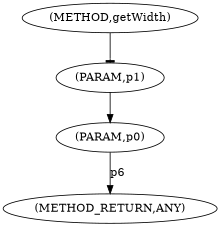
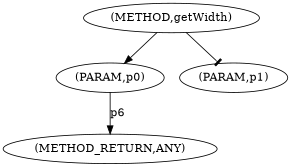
edge "(PARAM,p1)" -> "(PARAM,p0)": now "(METHOD,getWidth)" -> "(PARAM,p0)"
